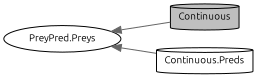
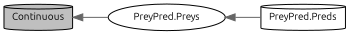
edge "Continuous" -> "PreyPred.Preys": reversed
node "Continuous.Preds": label "Continuous.Preds" -> "PreyPred.Preds"
